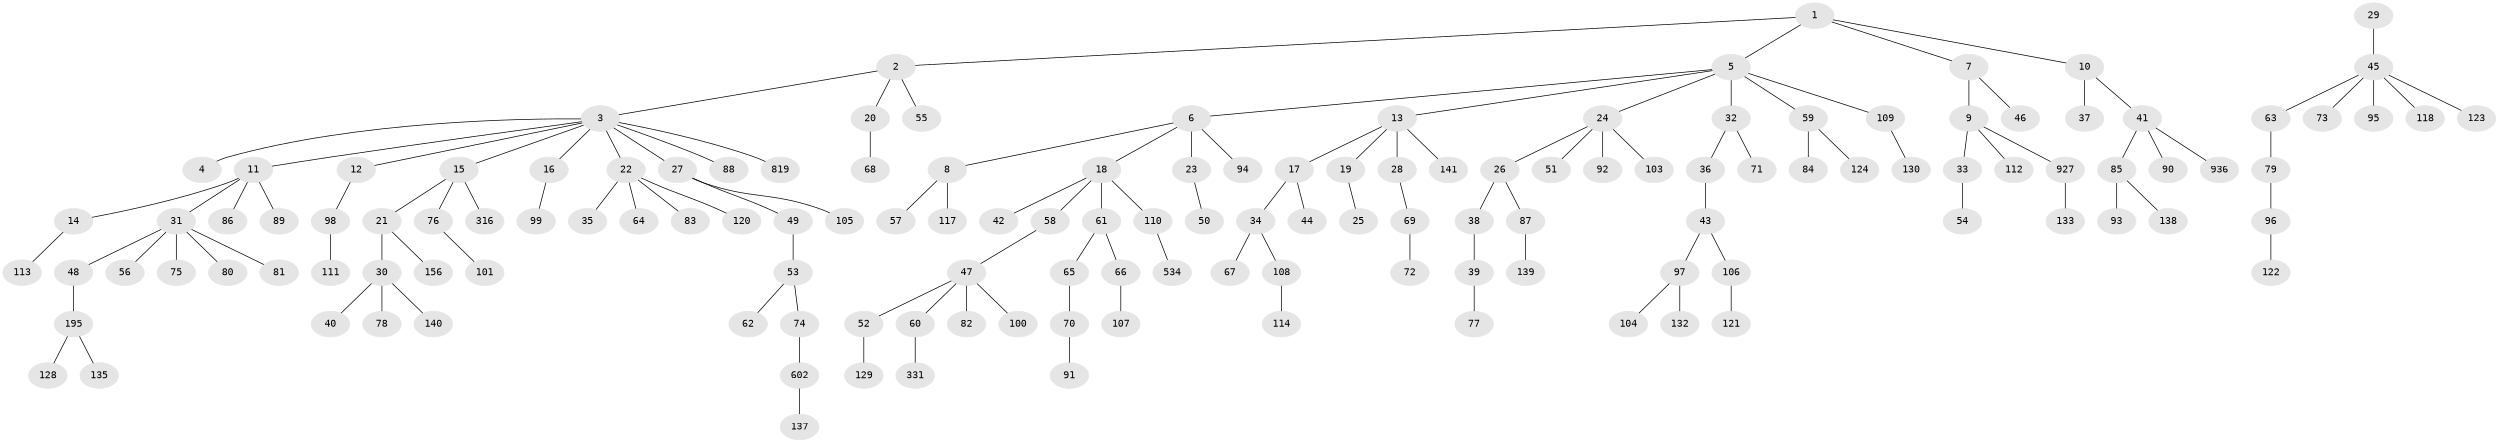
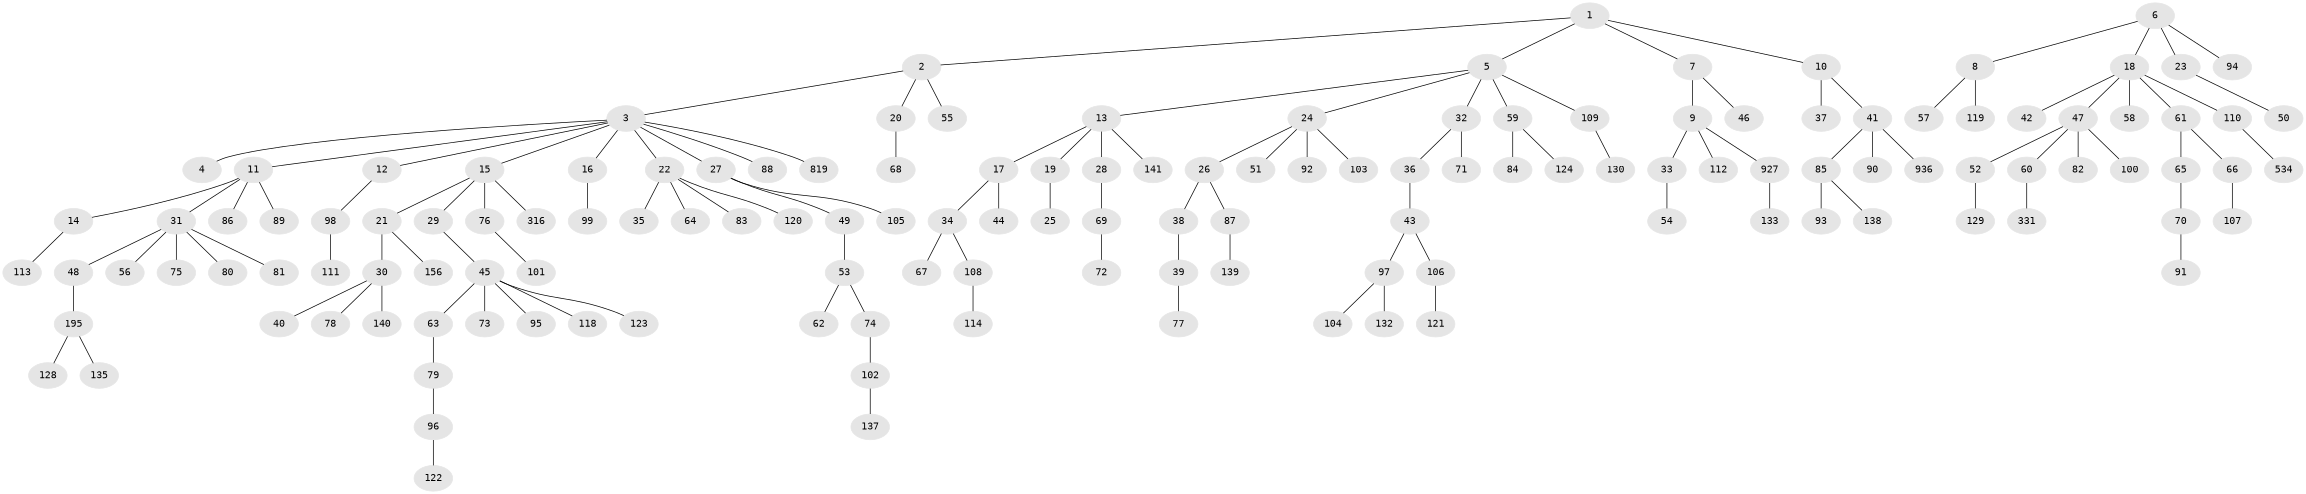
edge "5" -- "6": removed
edge "15" -- "29": added
node "117": label "117" -> "119"
edge "58" -- "47": now "18" -- "47"
node "602": label "602" -> "102"
